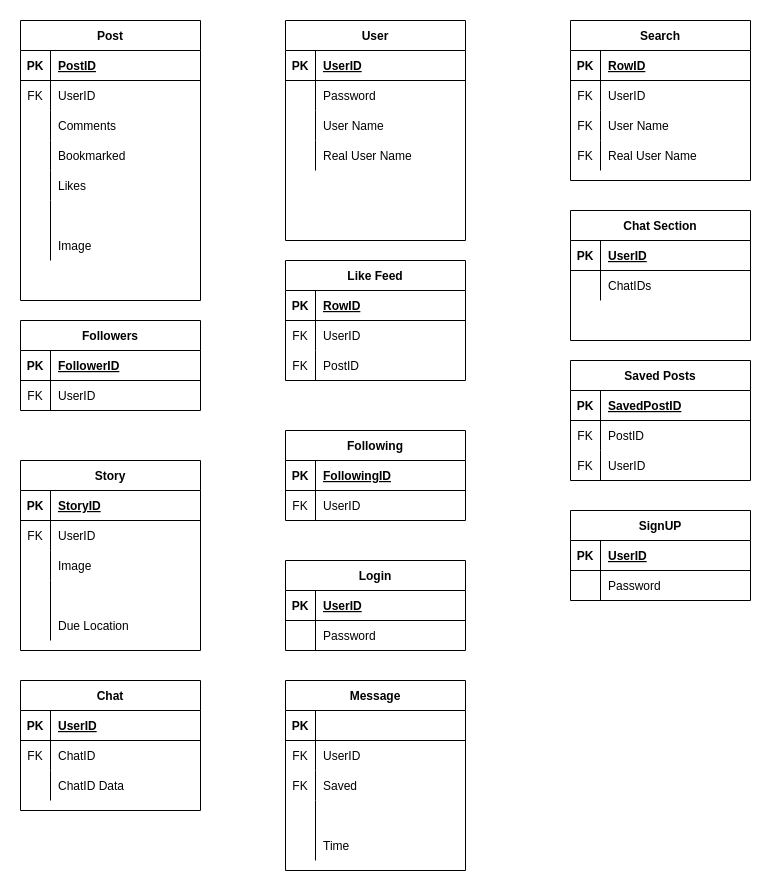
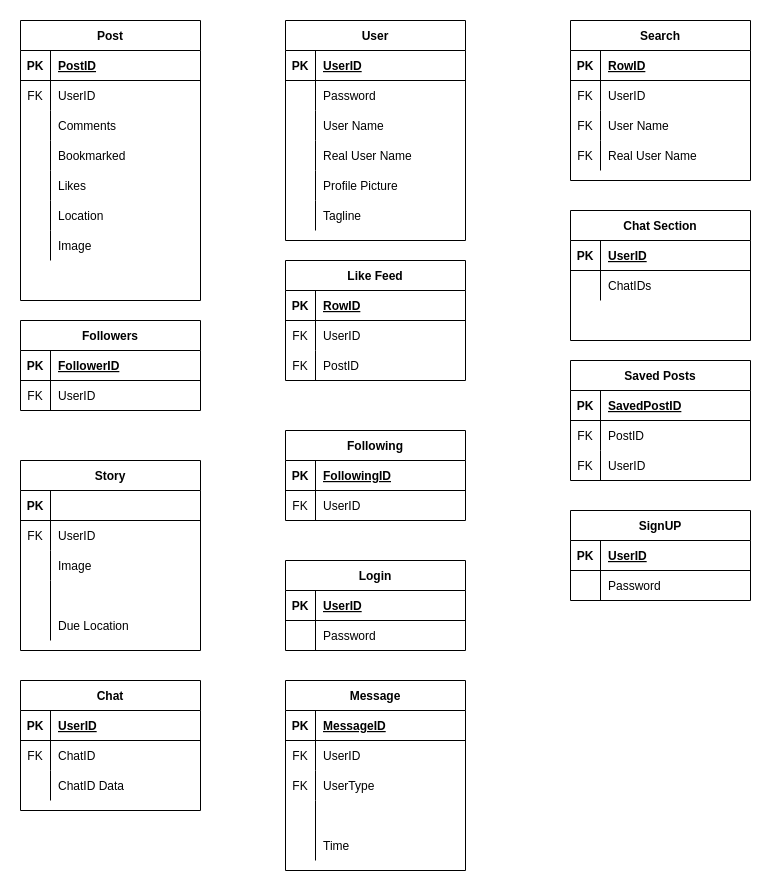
node "Profile Picture": added
node "Location": added
node "Tagline": added
node "StoryID": removed
node "MessageID": added
node "Saved": label "Saved" -> "UserType"
